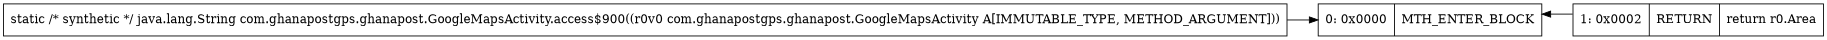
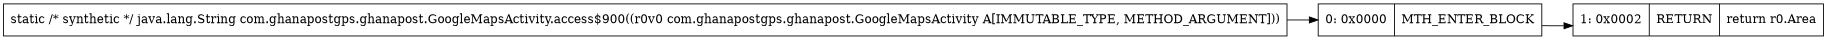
edge "1: 0x0002" -> "0: 0x0000": reversed
